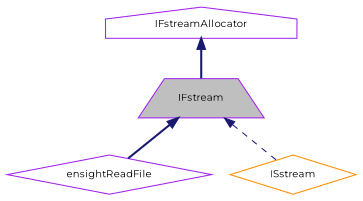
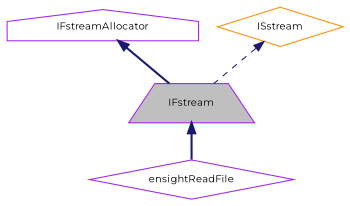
edge "ISstream" -> "IFstream": reversed
